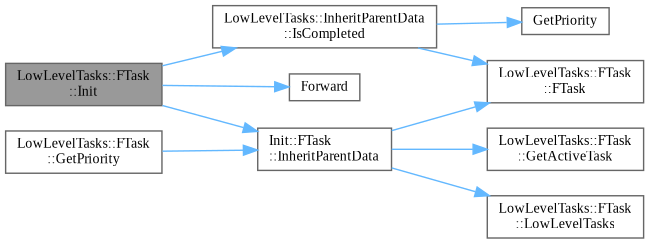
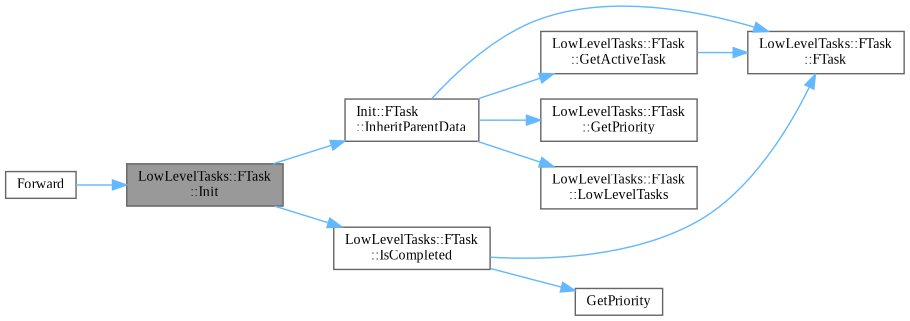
node "LowLevelTasks::InheritParentData ::IsCompleted": label "LowLevelTasks::InheritParentData ::IsCompleted" -> "LowLevelTasks::FTask ::IsCompleted"
edge "LowLevelTasks::FTask ::GetActiveTask" -> "LowLevelTasks::FTask ::FTask": added
edge "LowLevelTasks::FTask ::Init" -> "Forward": reversed
edge "LowLevelTasks::FTask ::GetPriority" -> "Init::FTask ::InheritParentData": reversed
